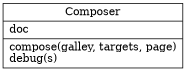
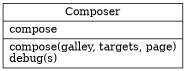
node "Composer": text "doc" -> "compose"
